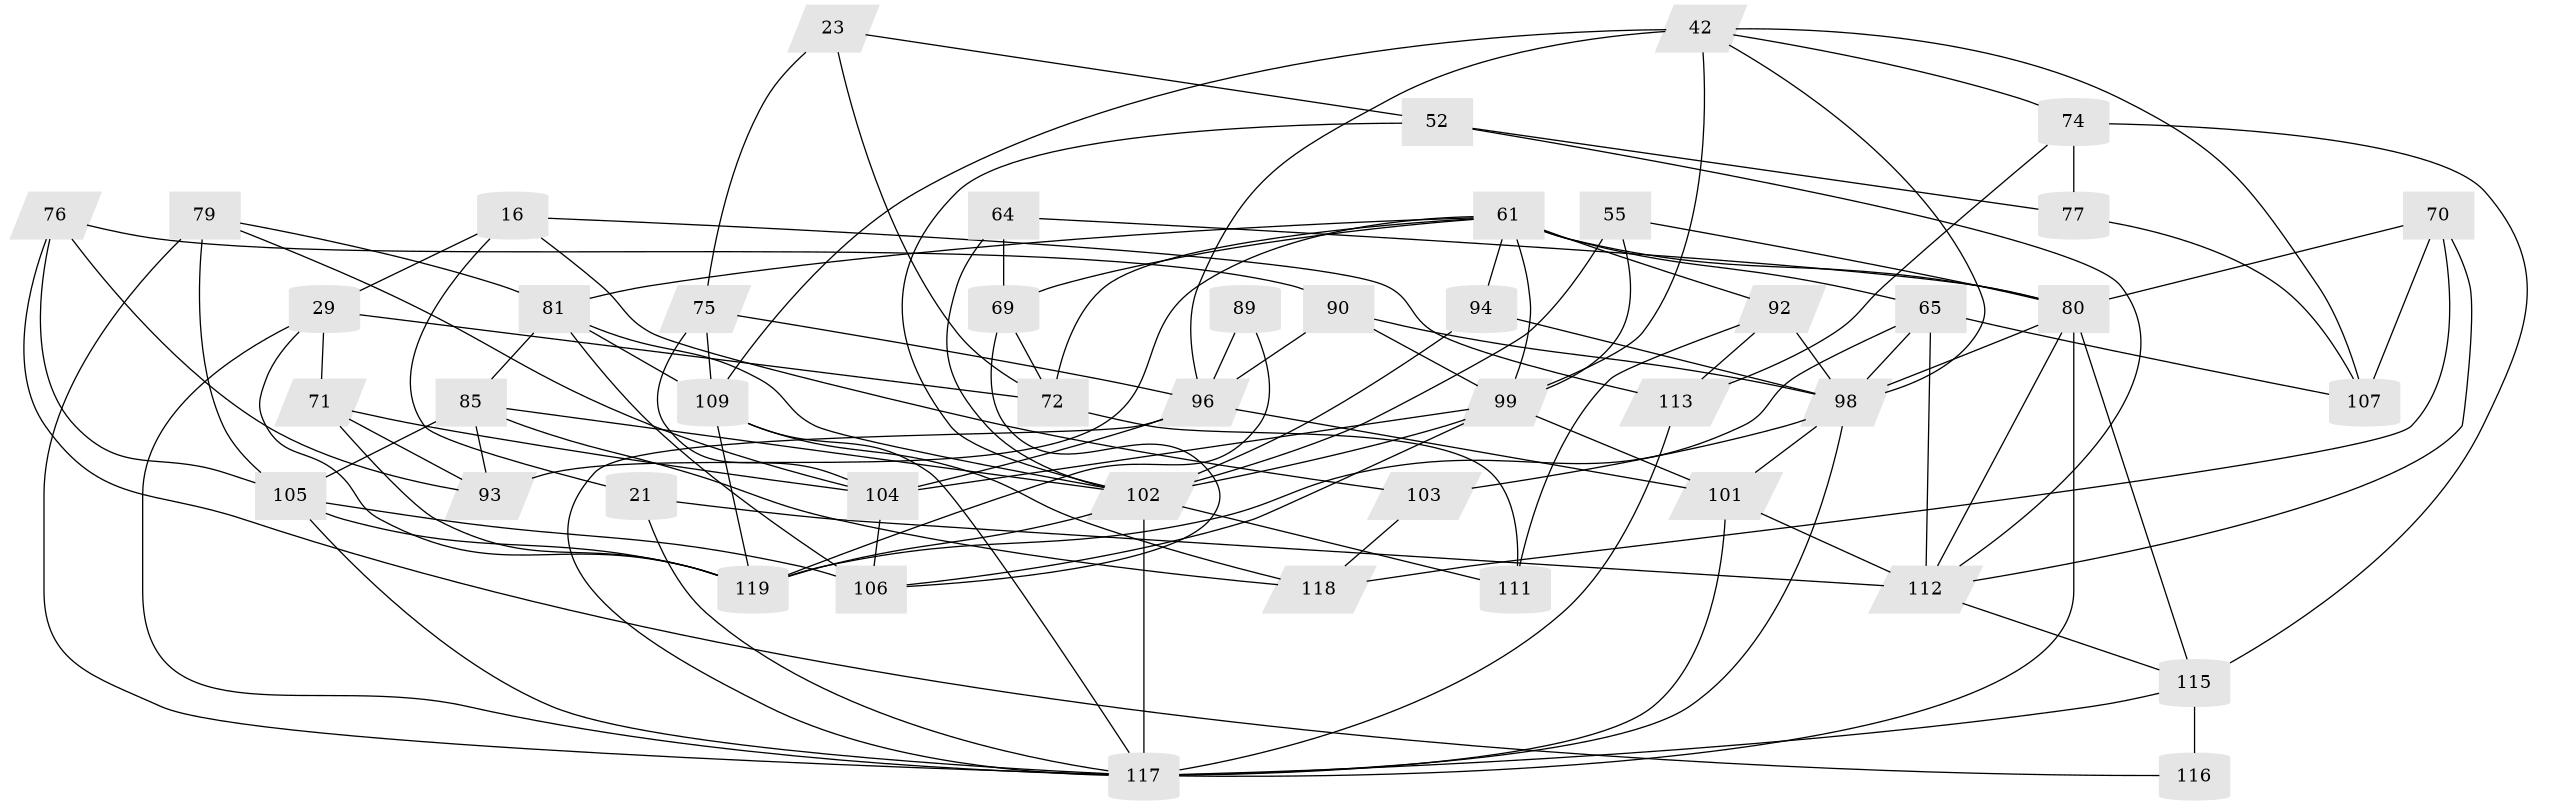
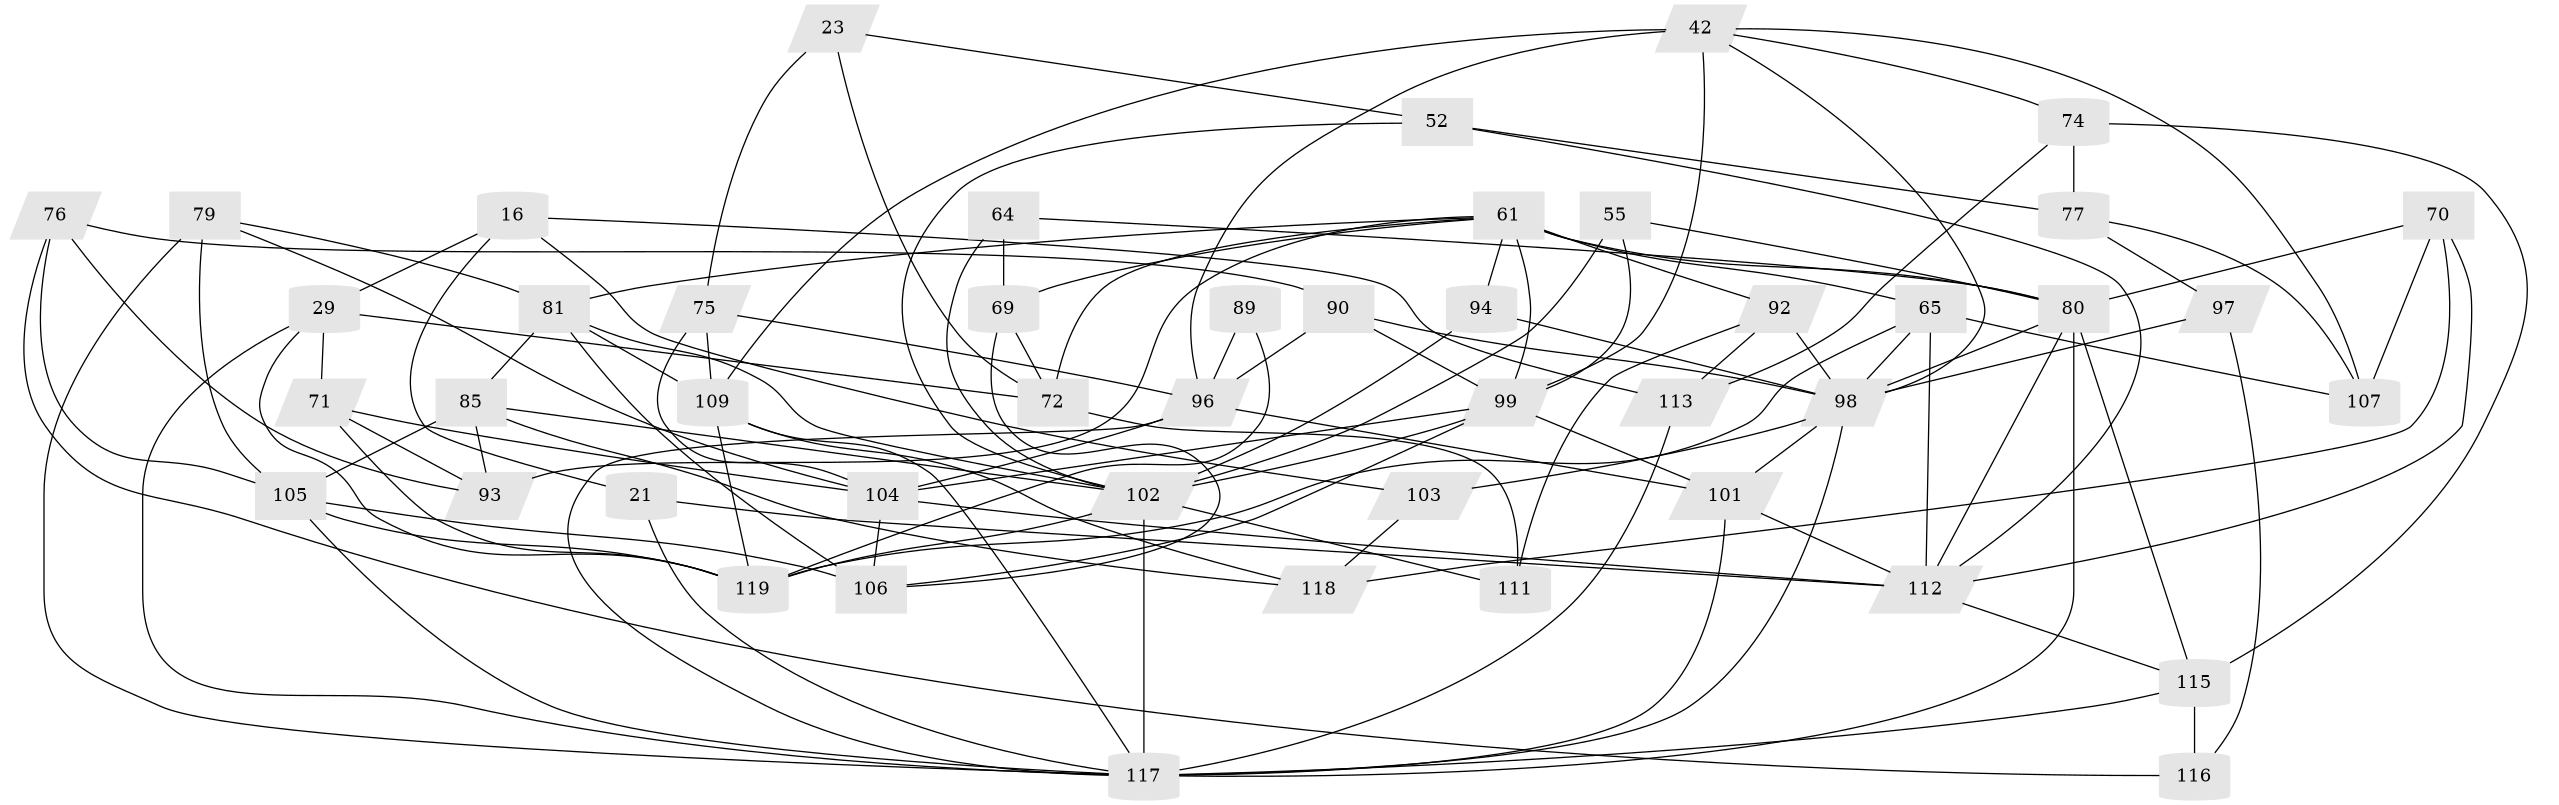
node "97": added
edge "104" -- "112": added
